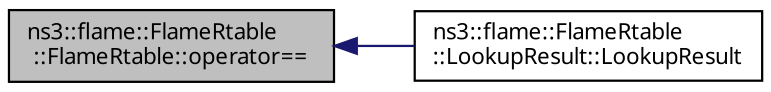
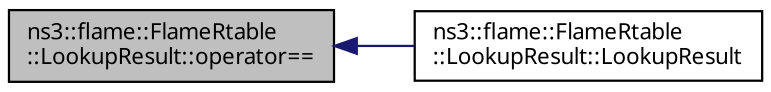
node "ns3::flame::FlameRtable ::FlameRtable::operator==": label "ns3::flame::FlameRtable ::FlameRtable::operator==" -> "ns3::flame::FlameRtable ::LookupResult::operator=="
